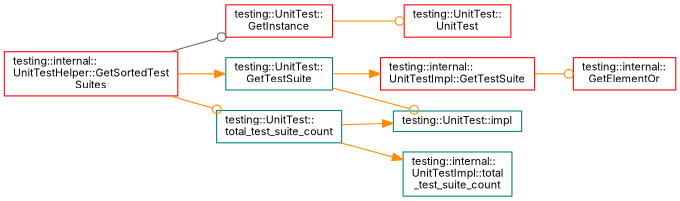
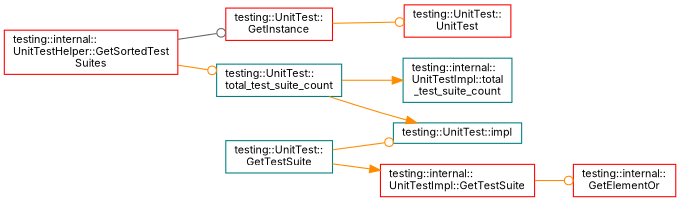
edge "testing::internal:: UnitTestHelper::GetSortedTest Suites" -> "testing::UnitTest:: GetTestSuite": removed
